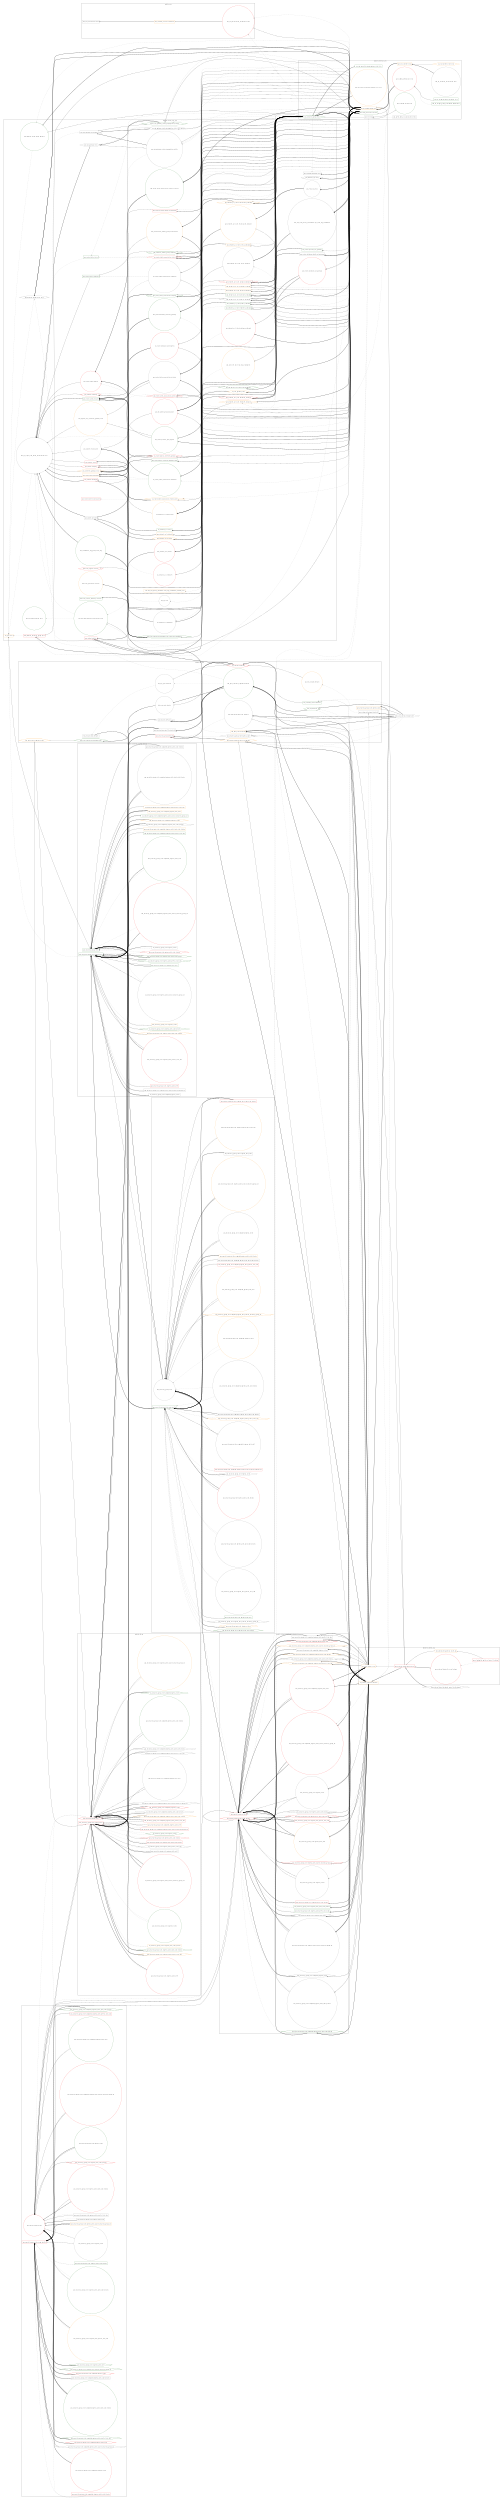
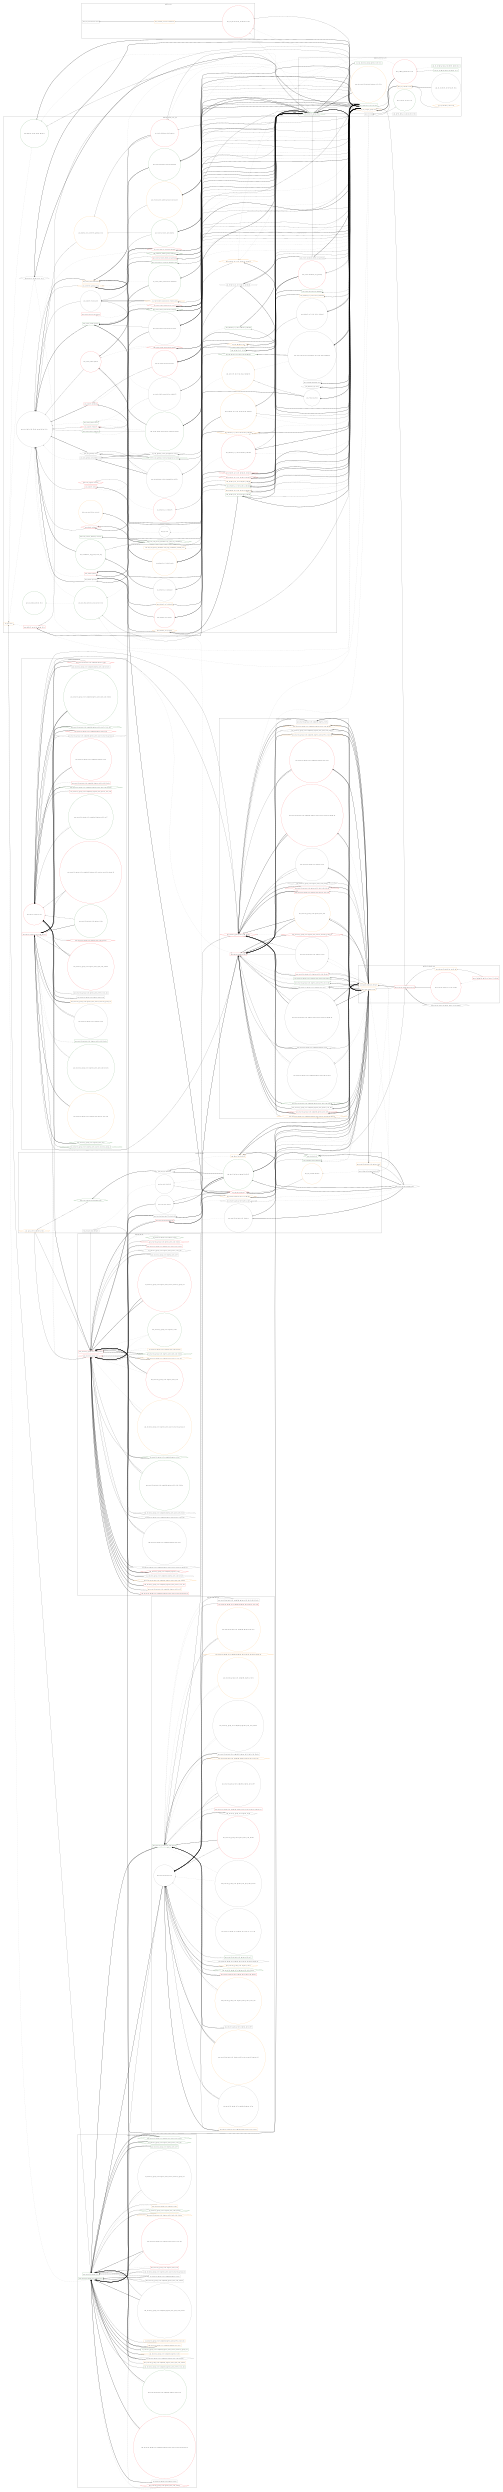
edge "aws_network_acl.intra" -> "aws_subnet.intra": now "aws_network_acl.elasticache" -> "aws_subnet.intra"
